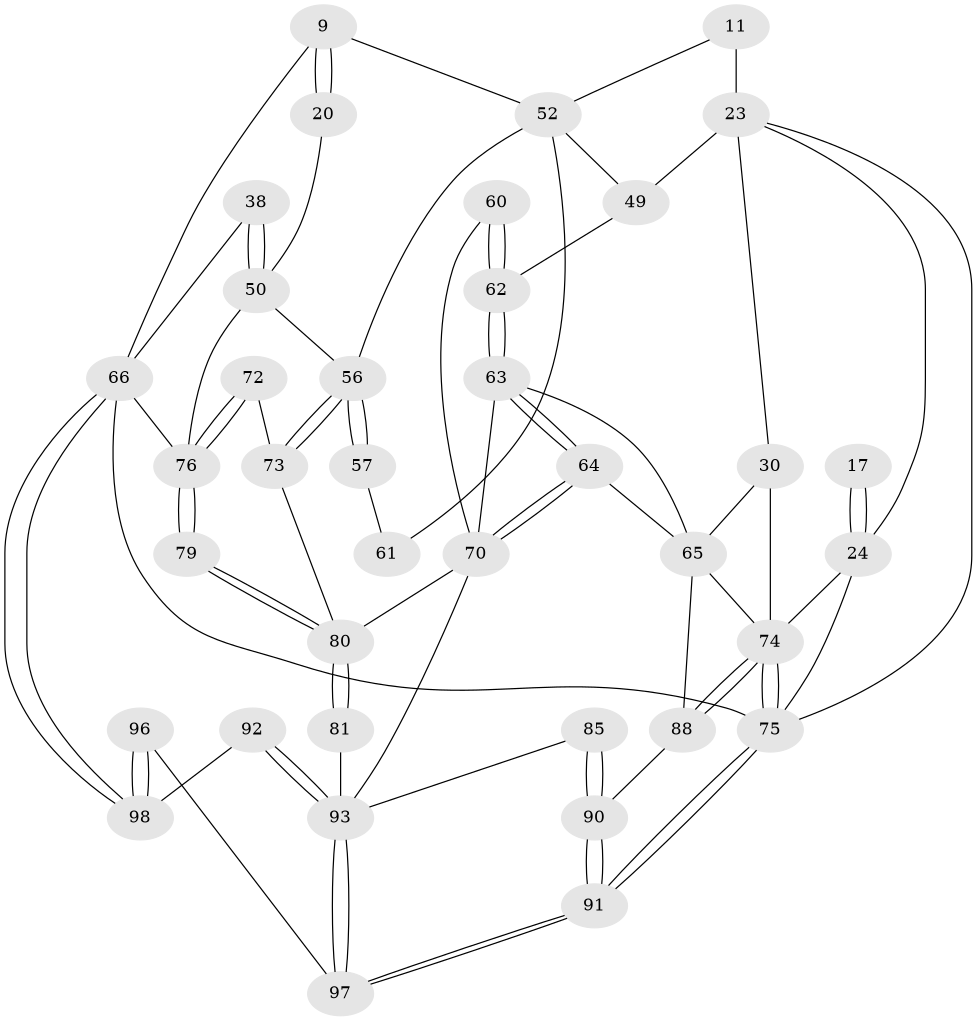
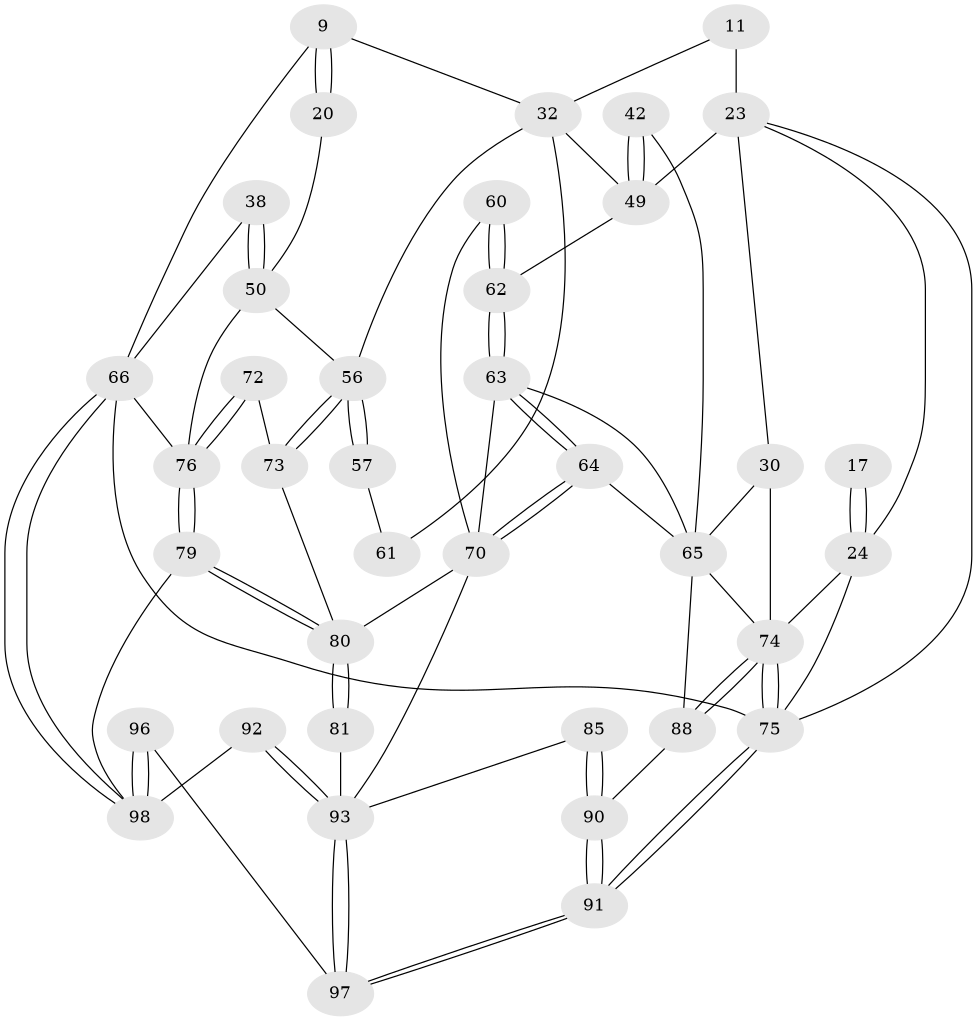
node "52": label "52" -> "32"
node "42": added
edge "79" -- "98": added
